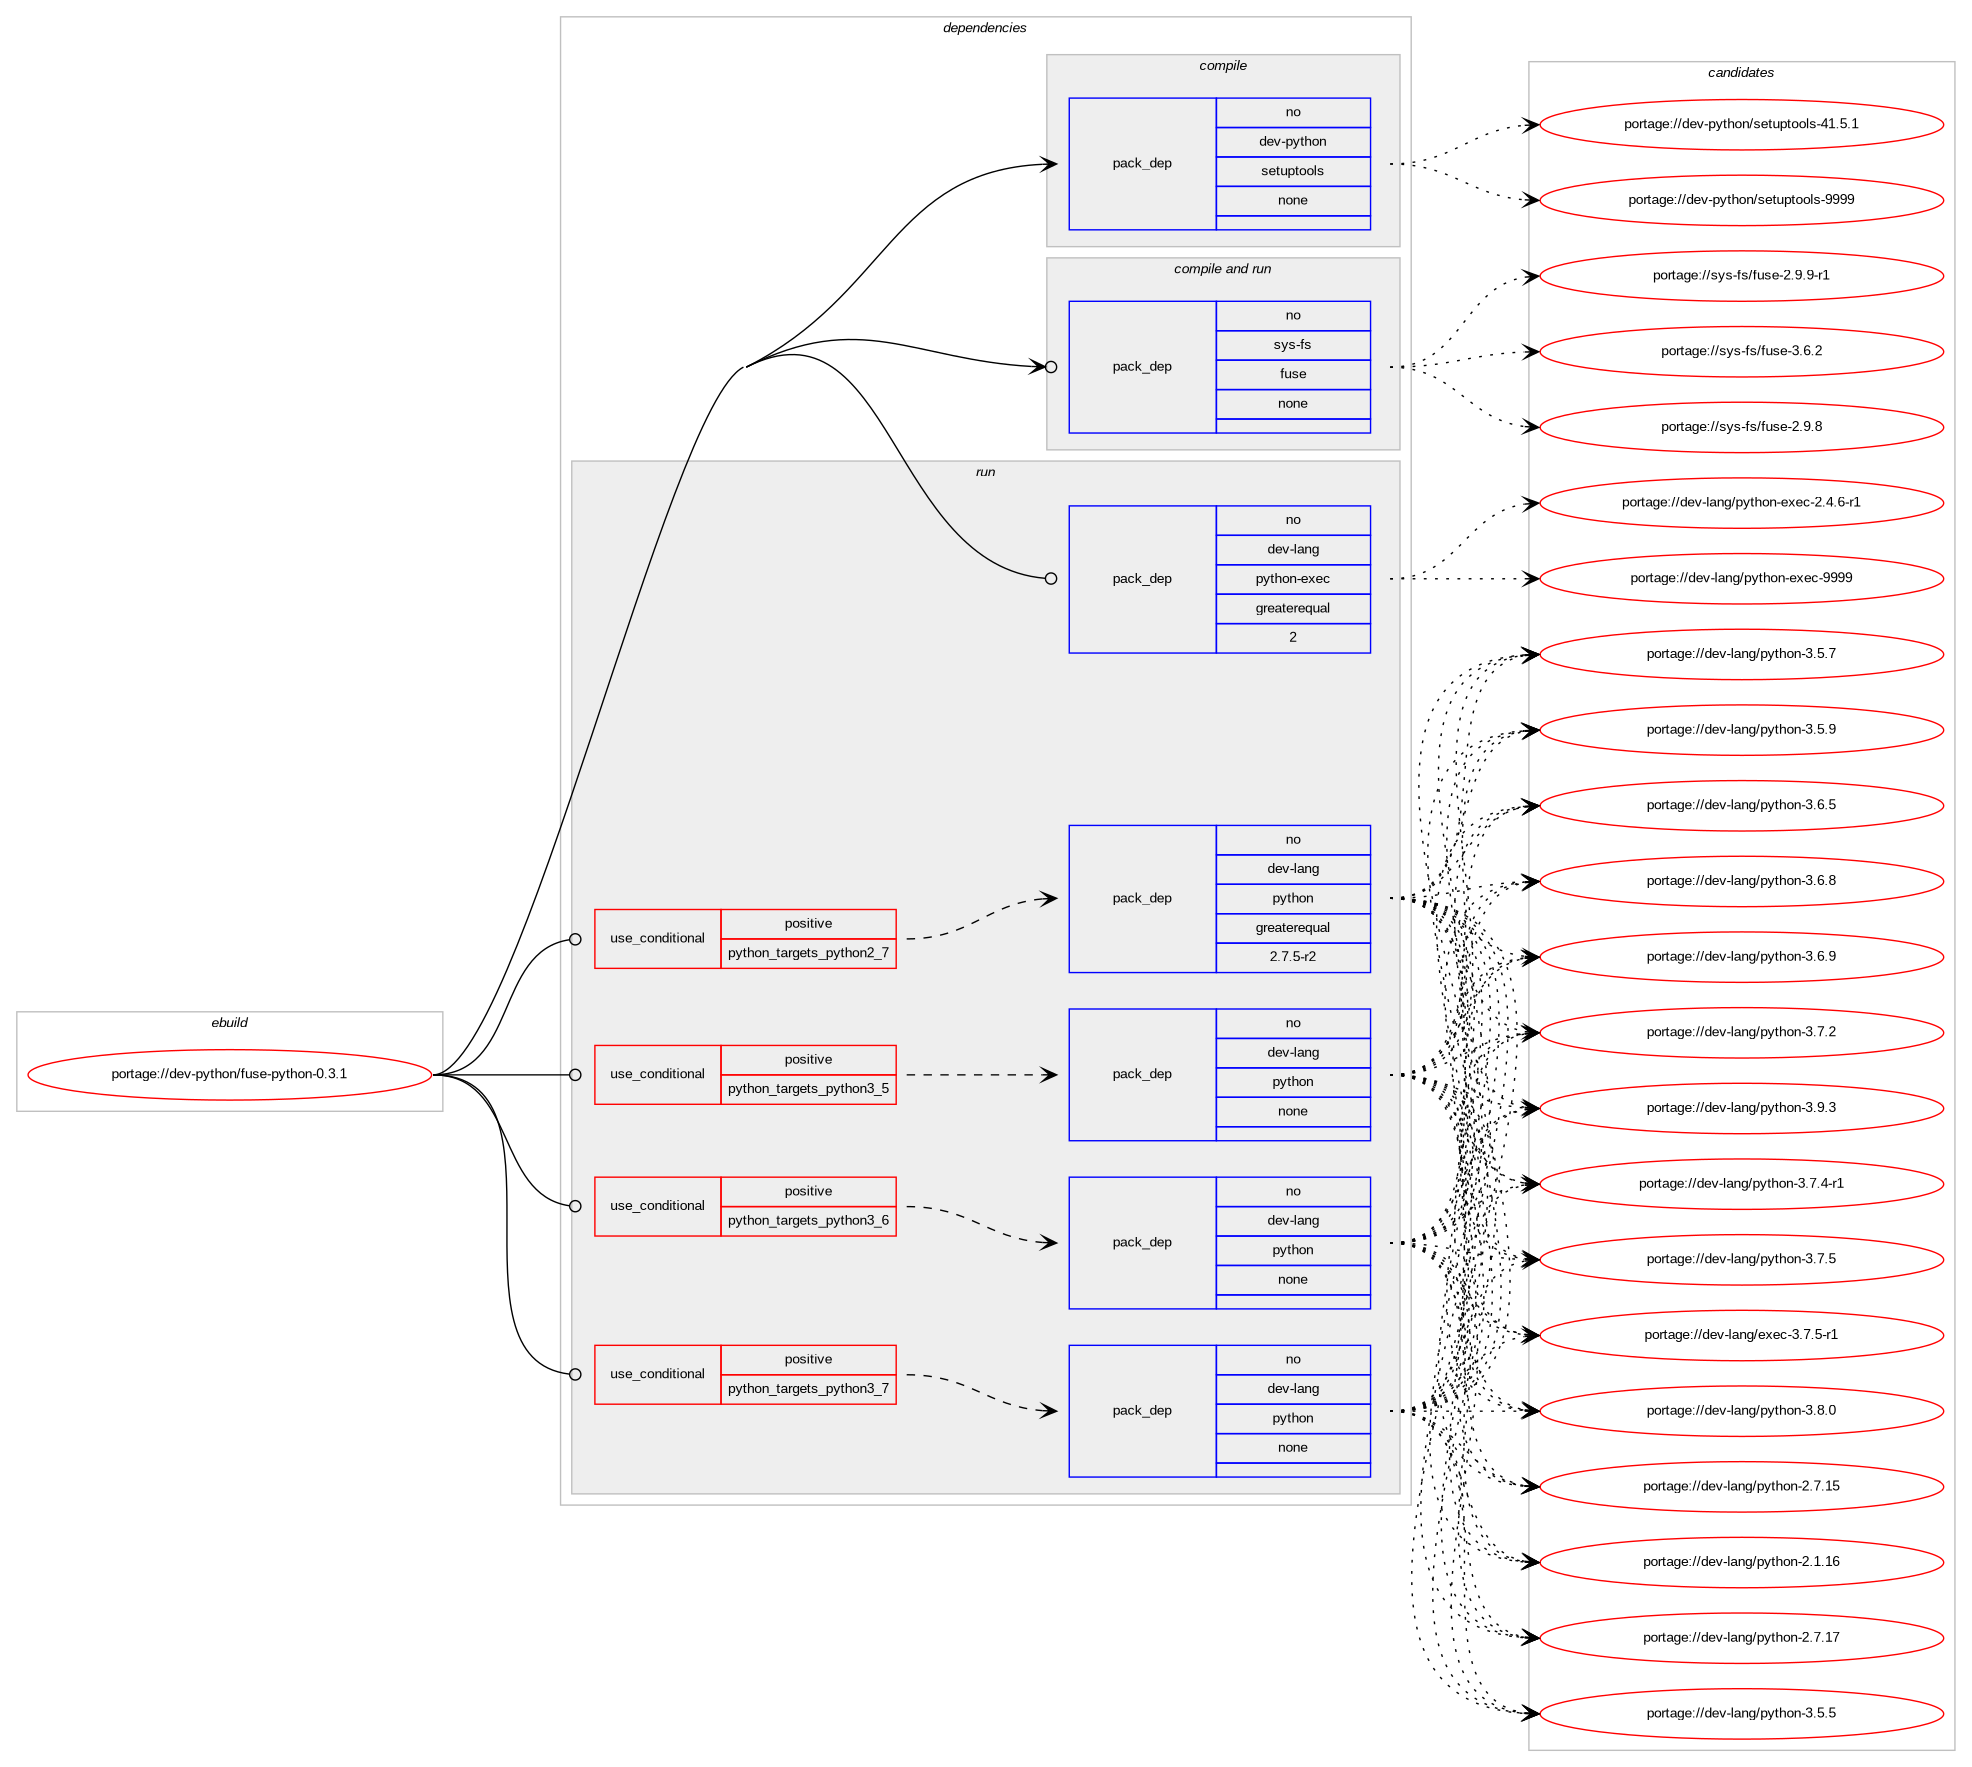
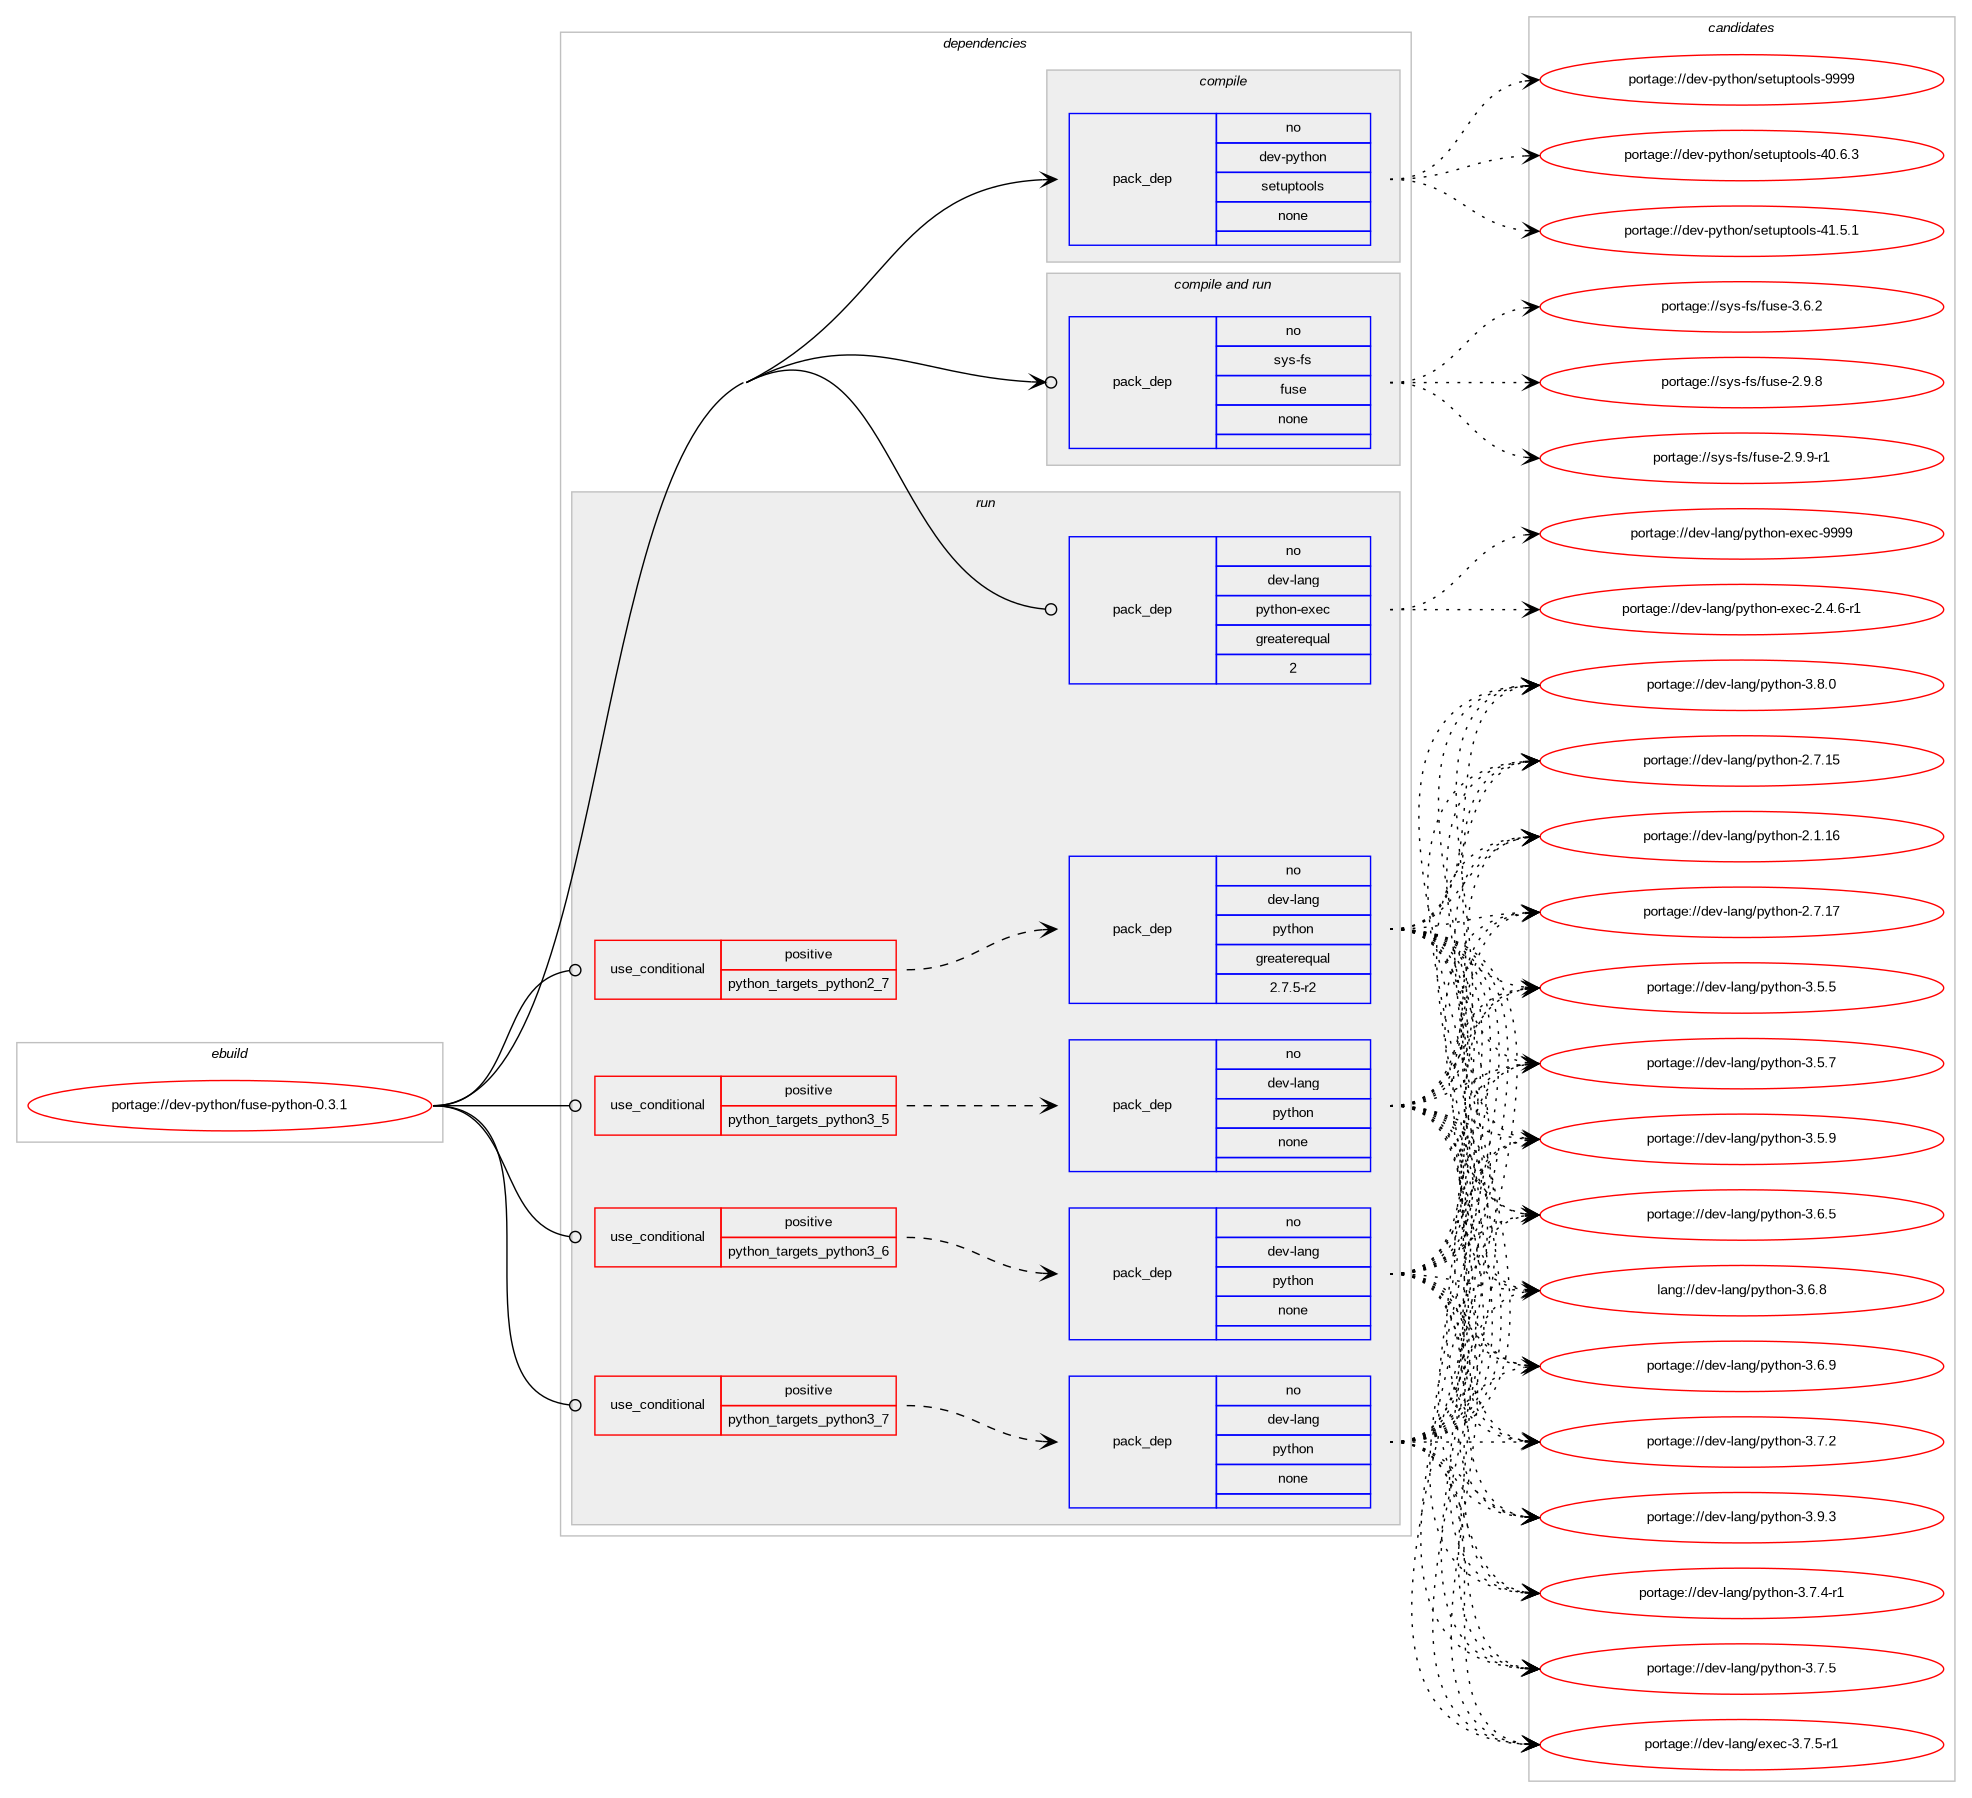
node "portage://dev-python/setuptools-40.6.3": added
node "portage://dev-lang/python-3.6.8": label "portage://dev-lang/python-3.6.8" -> "lang://dev-lang/python-3.6.8"
